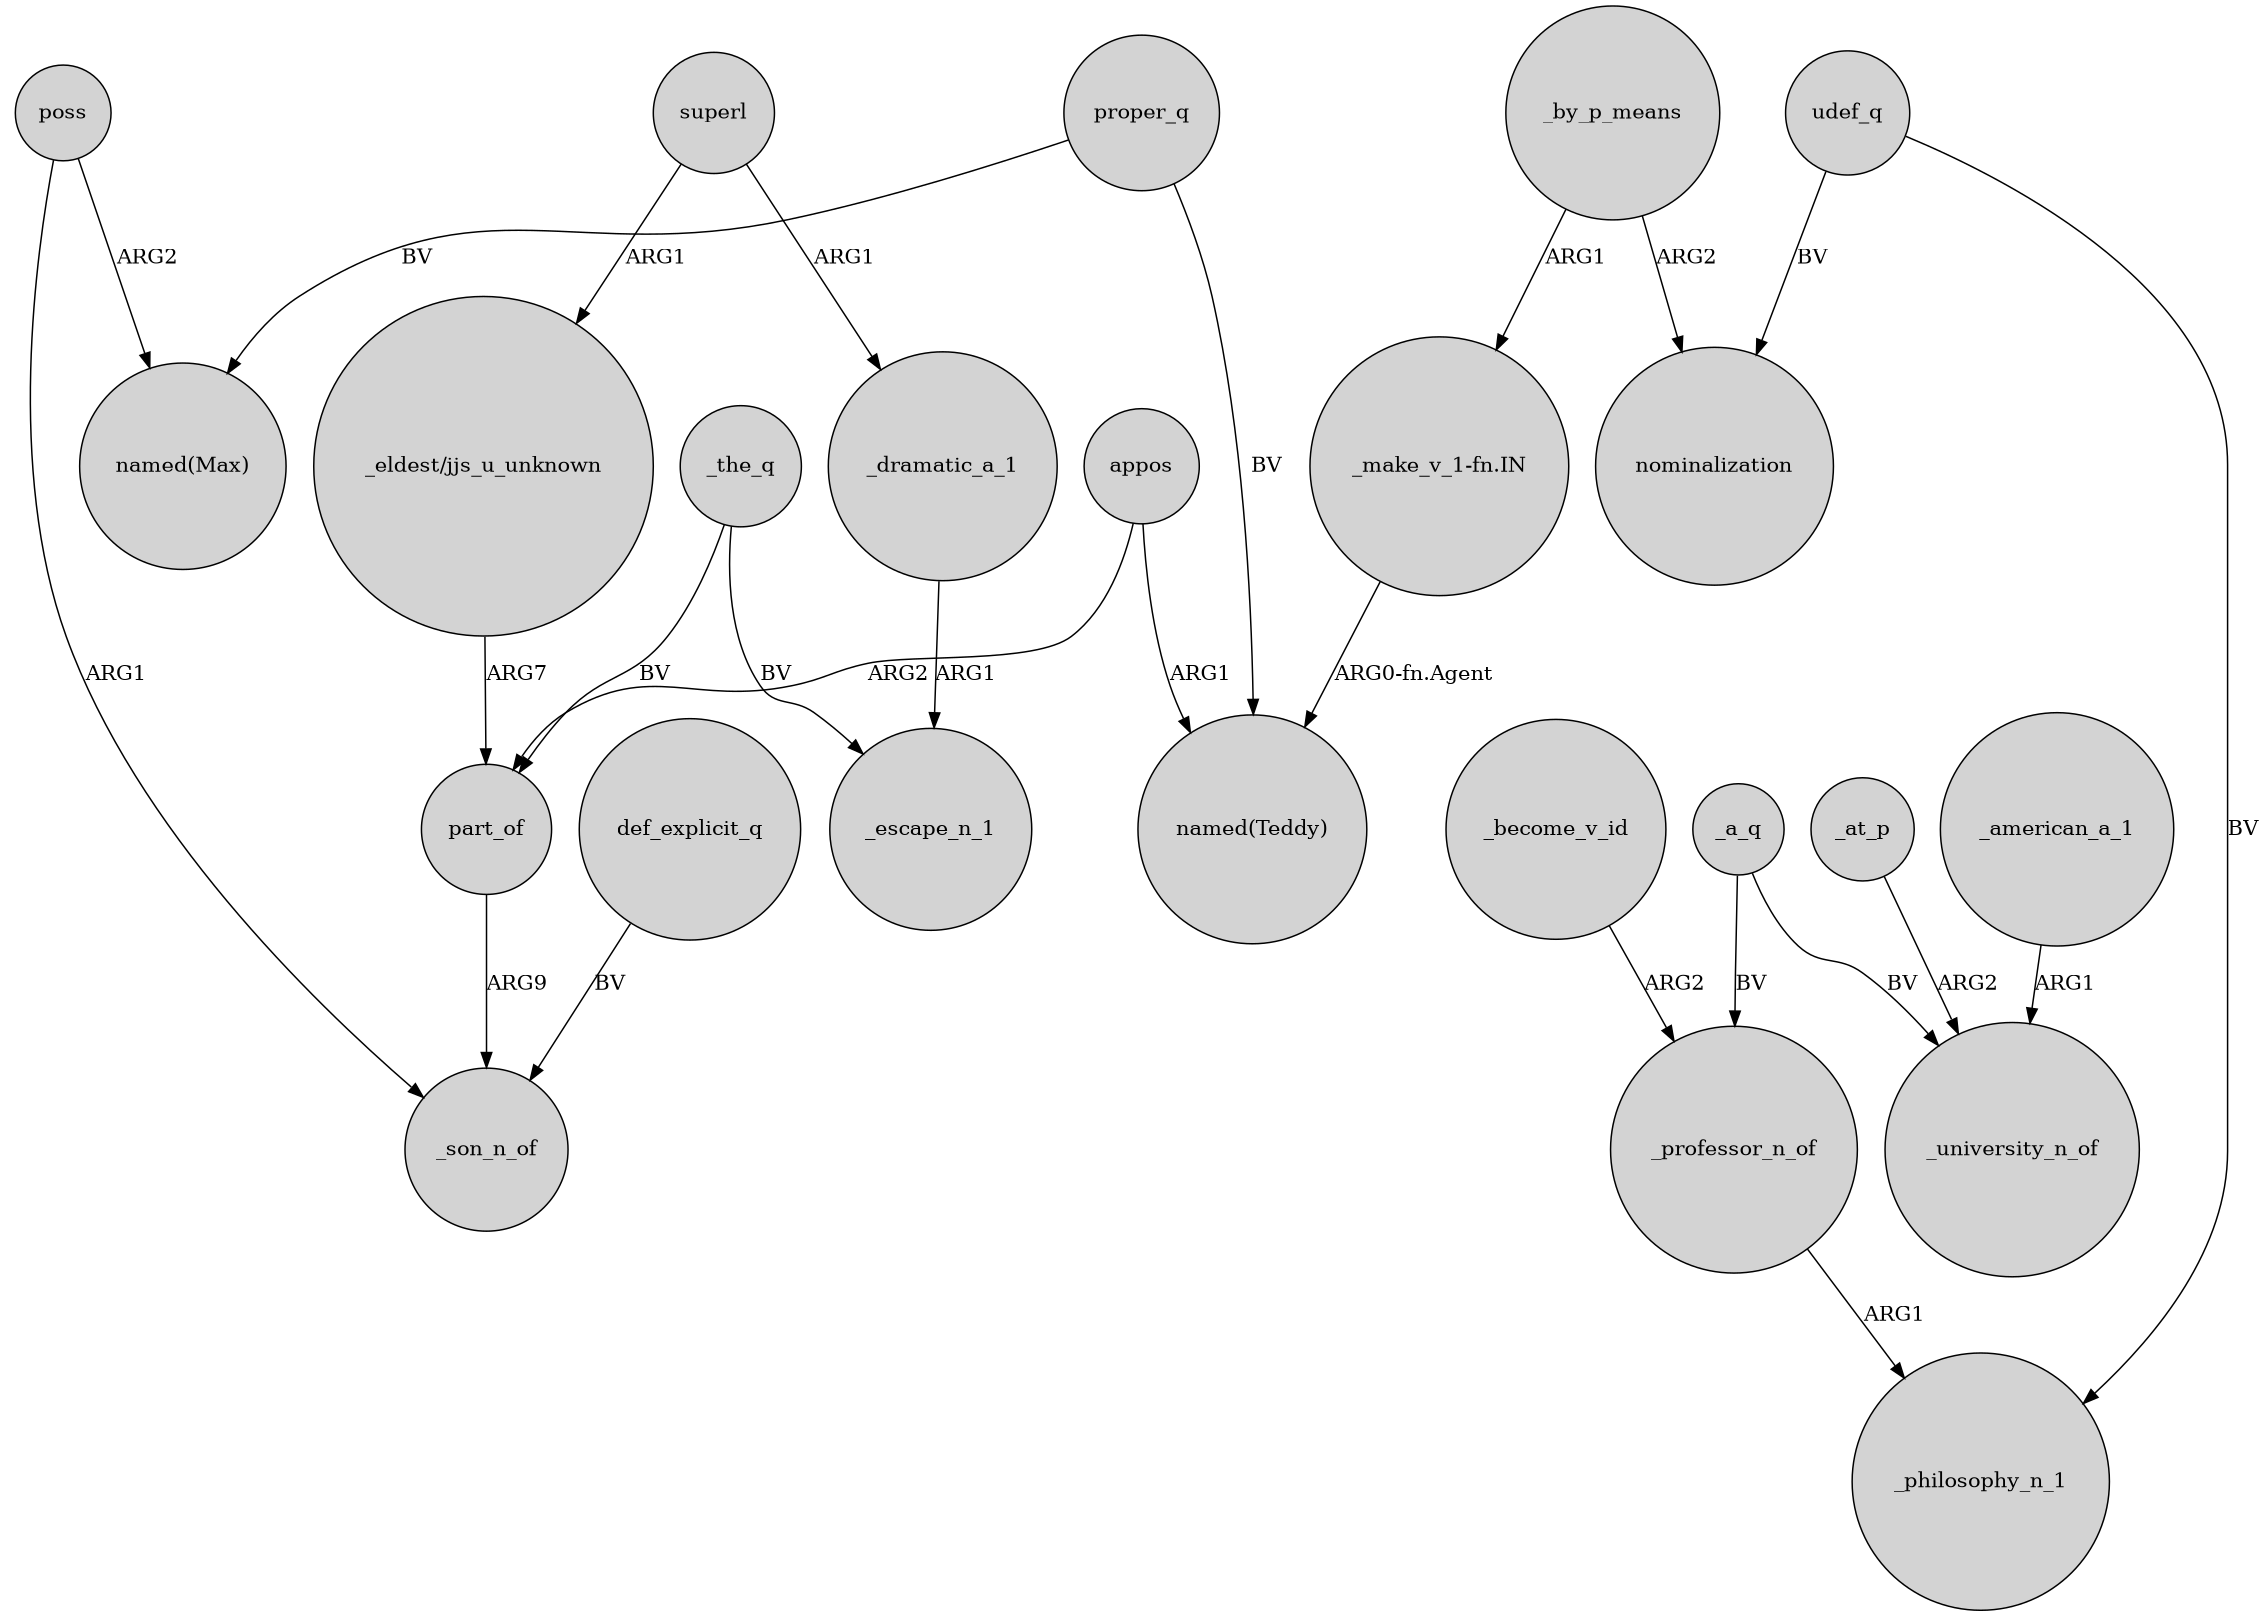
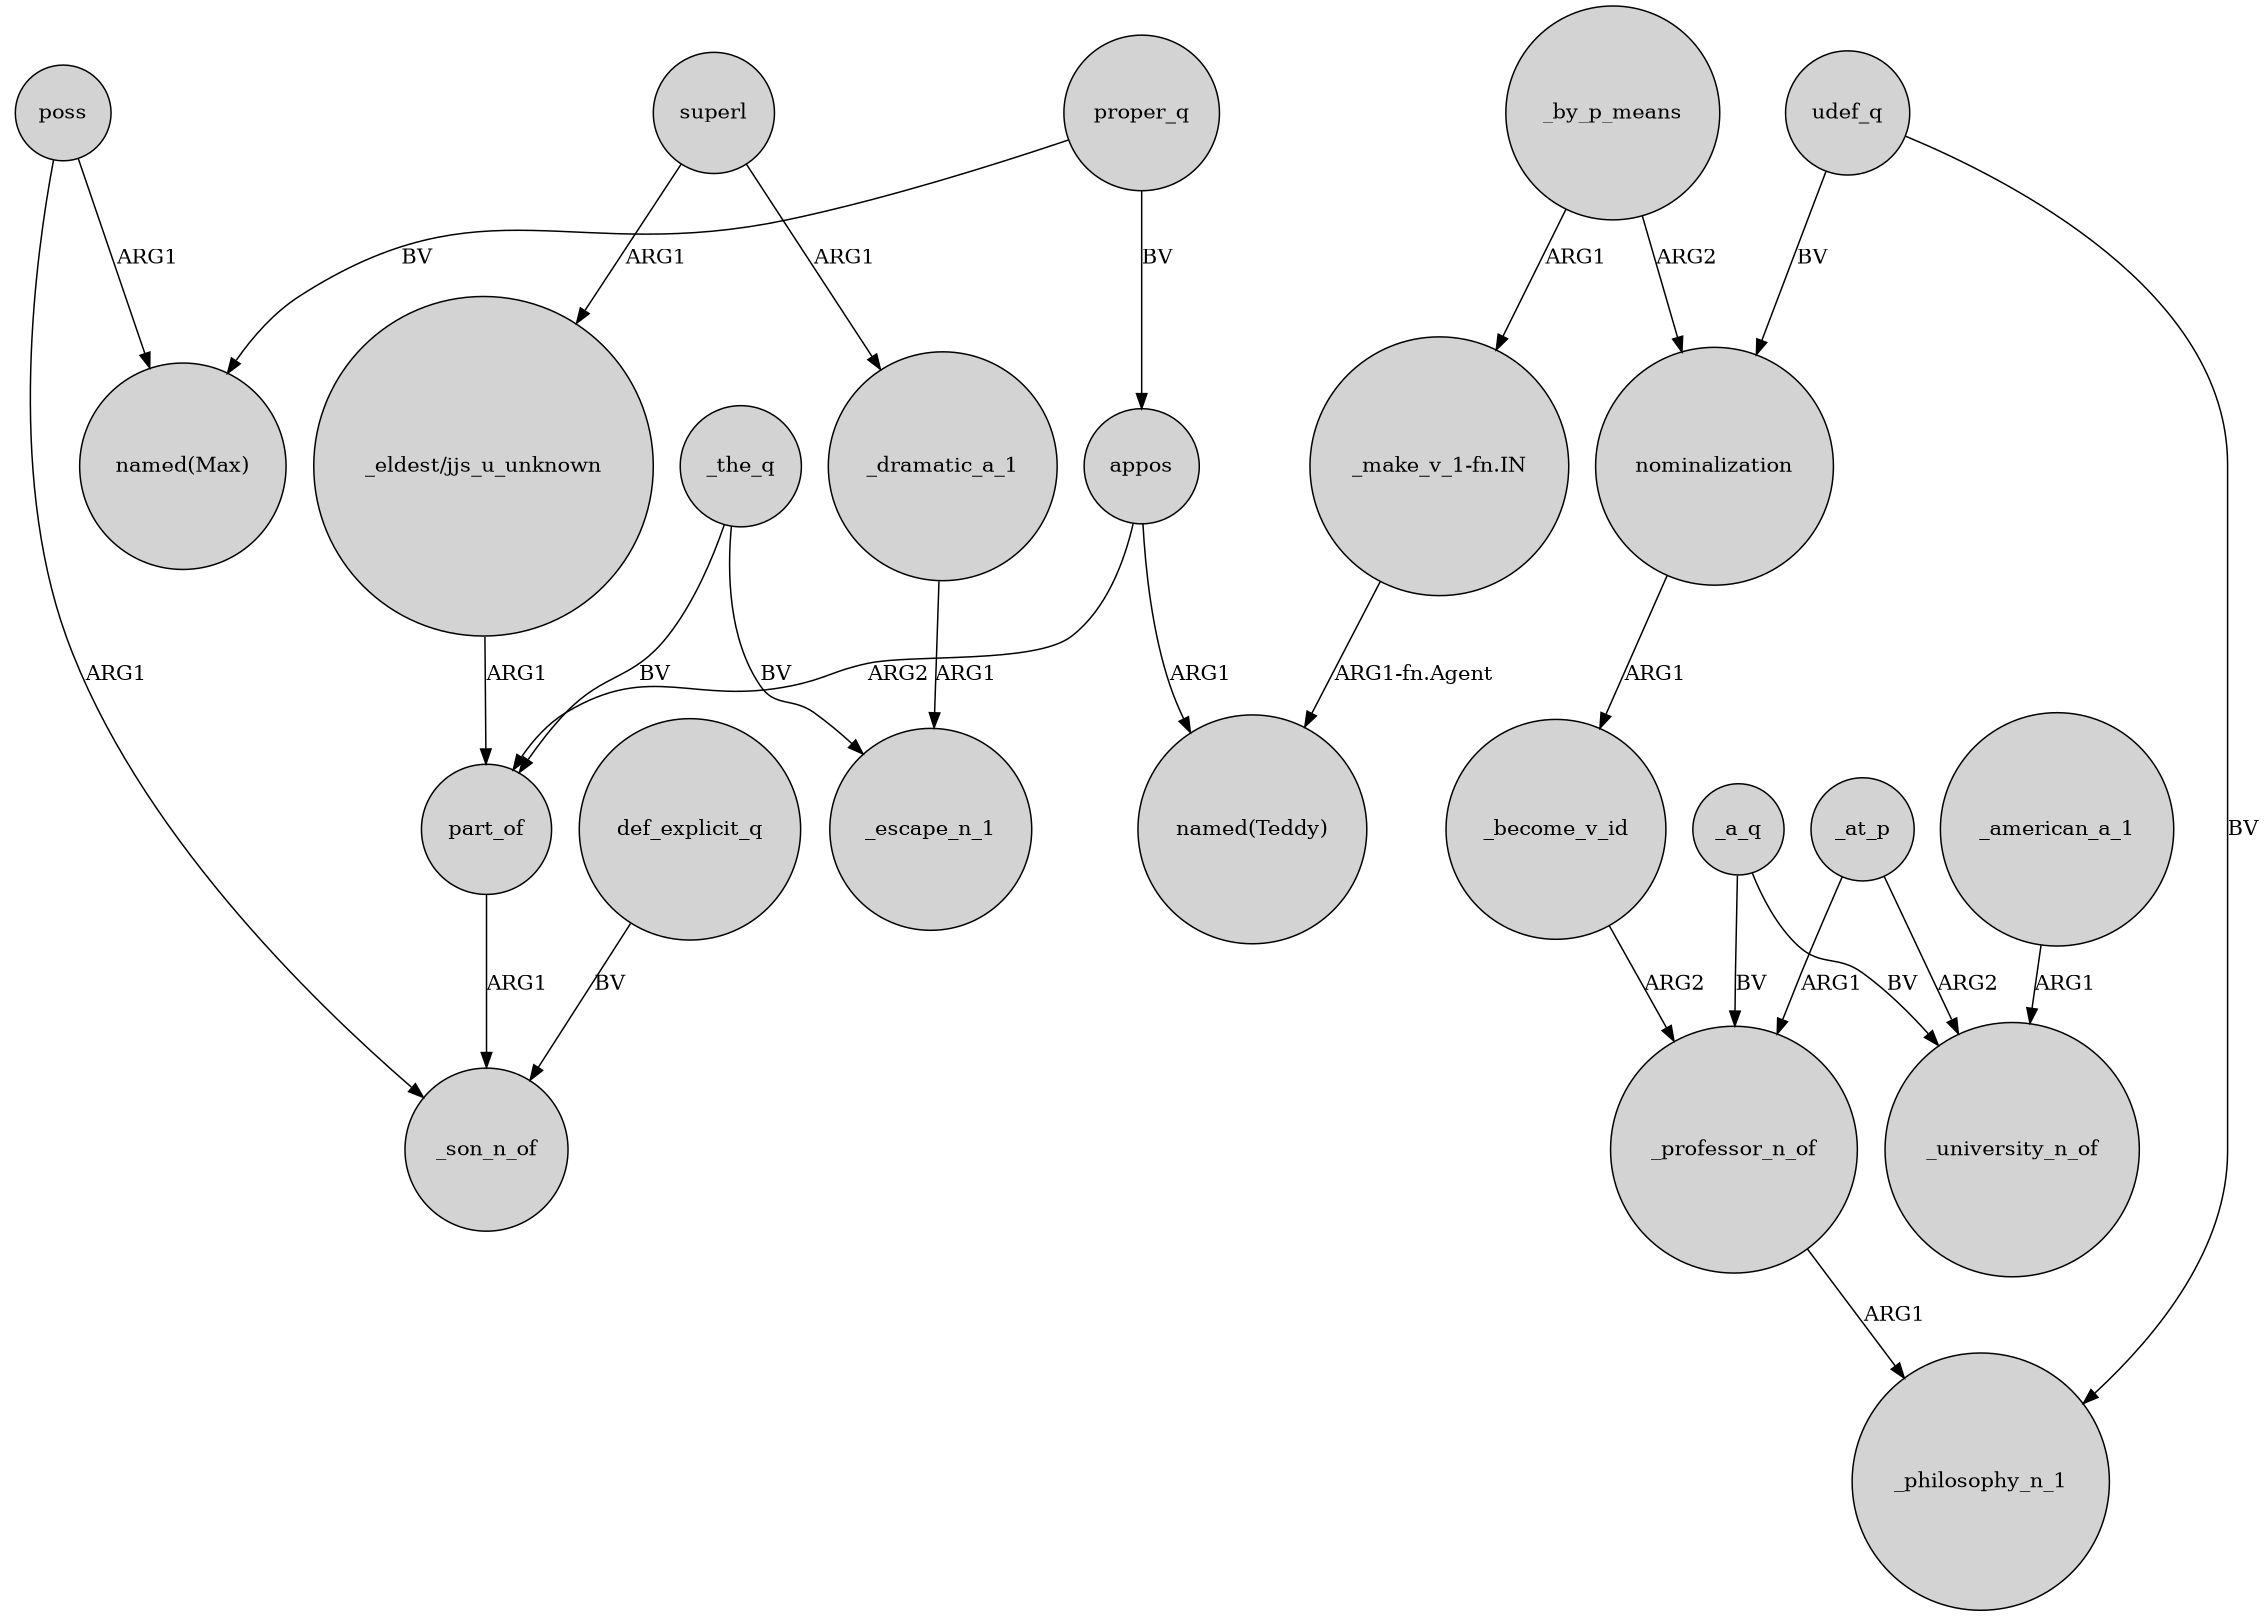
edge "poss" -> "named(Max)": label "ARG2" -> "ARG1"
edge "proper_q" -> "named(Teddy)": now "proper_q" -> "appos"
edge "nominalization" -> "_become_v_id": added, label "ARG1"
edge "_eldest/jjs_u_unknown" -> "part_of": label "ARG7" -> "ARG1"
edge "_make_v_1-fn.IN" -> "named(Teddy)": label "ARG0-fn.Agent" -> "ARG1-fn.Agent"
edge "_at_p" -> "_professor_n_of": added, label "ARG1"
edge "part_of" -> "_son_n_of": label "ARG9" -> "ARG1"
